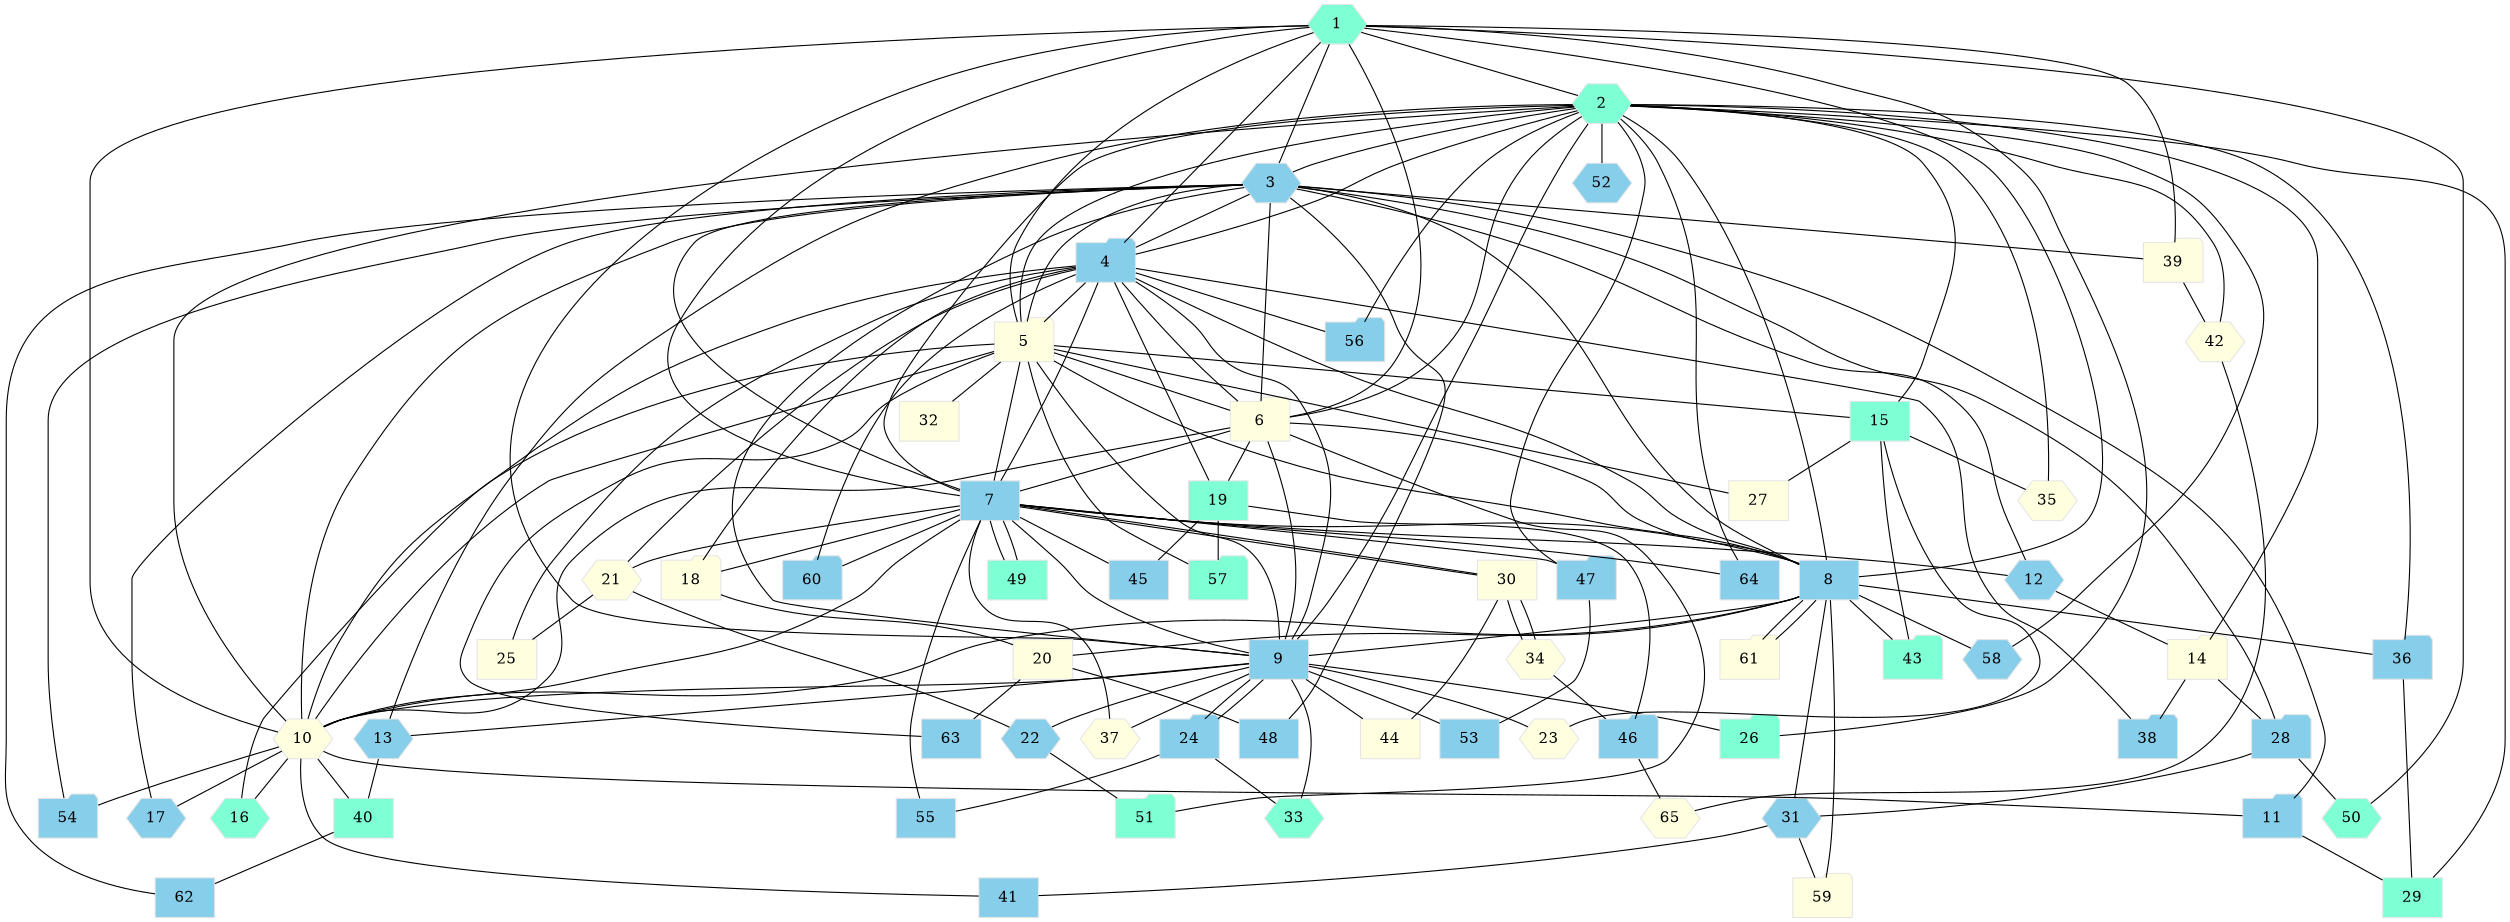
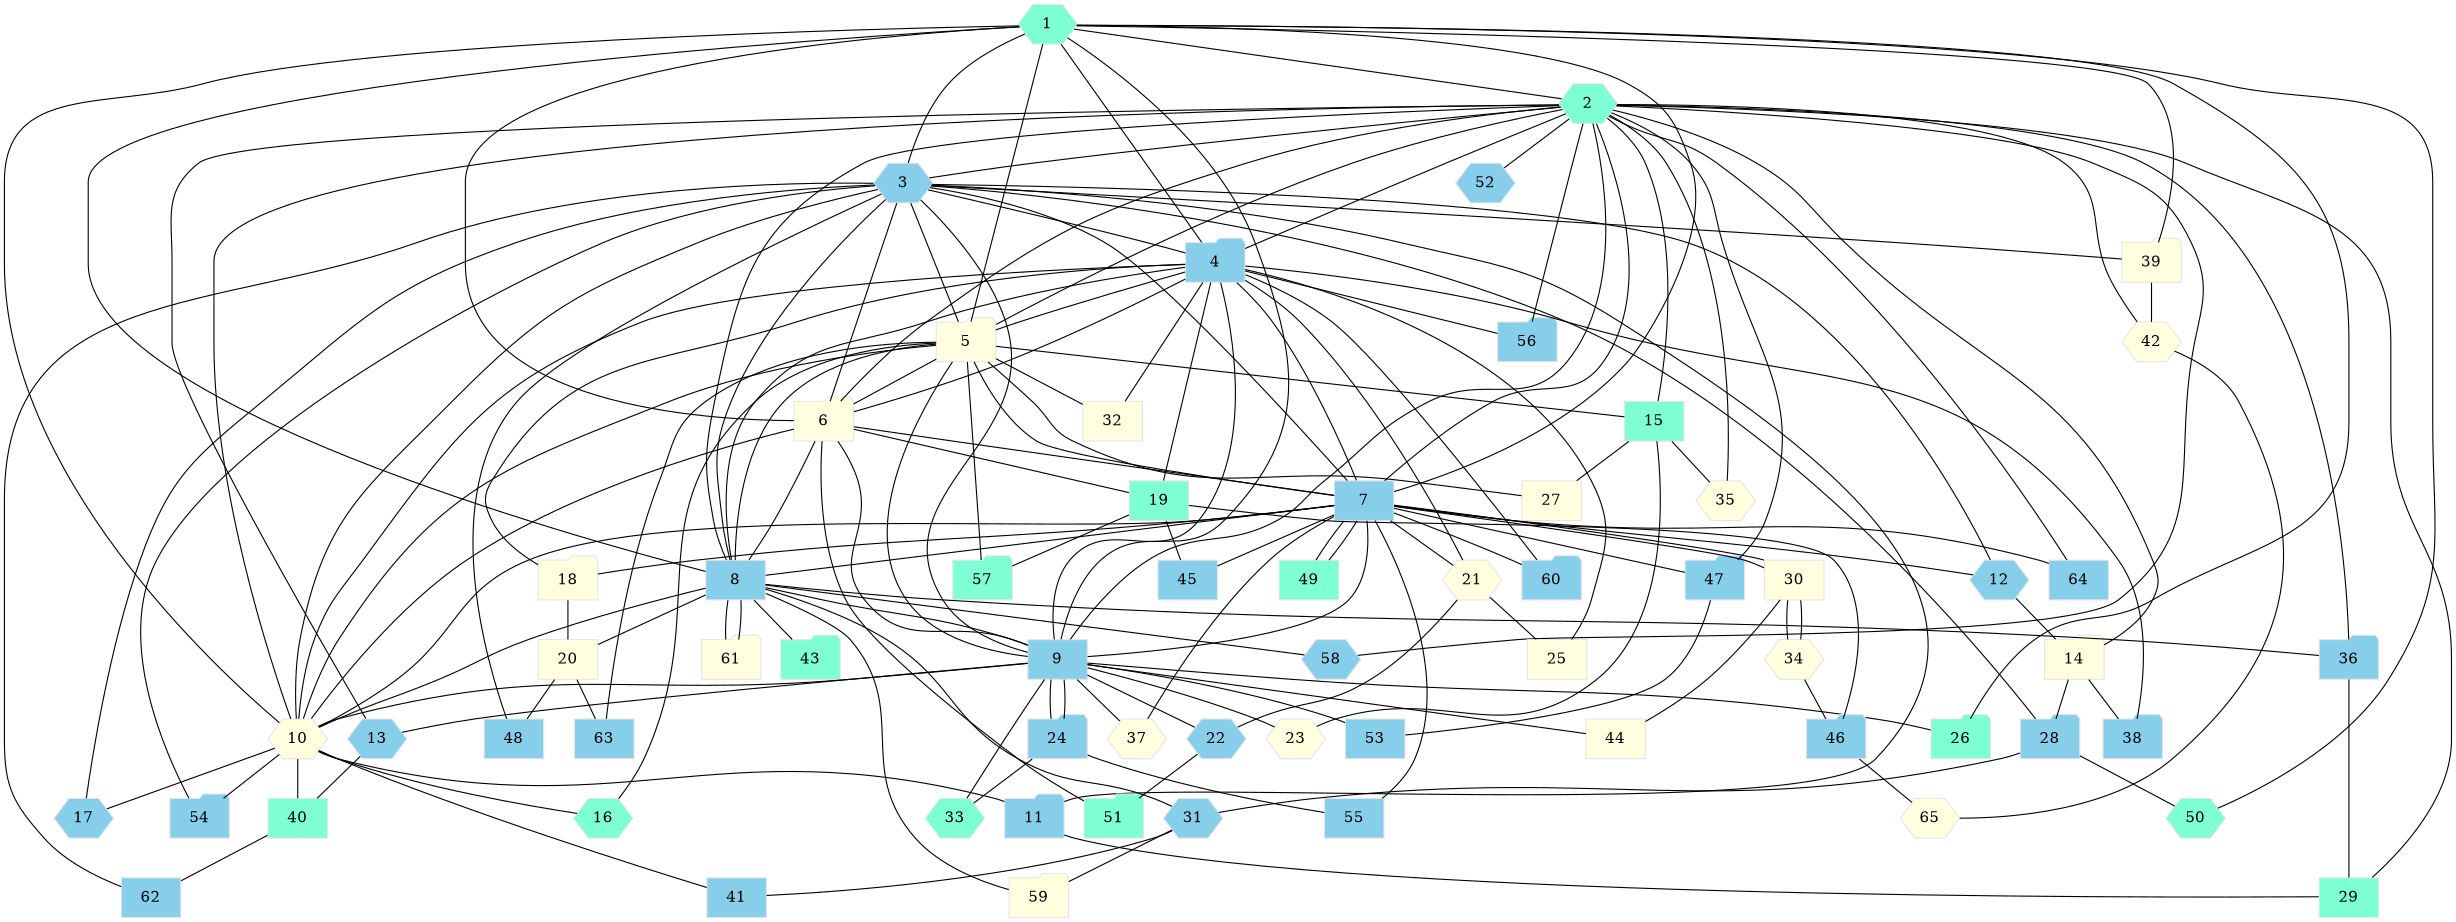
edge "4" -- "32": added
edge "15" -- "43": removed
